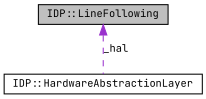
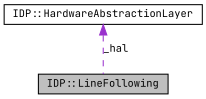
edge "IDP::HardwareAbstractionLayer" -> "IDP::LineFollowing": reversed
